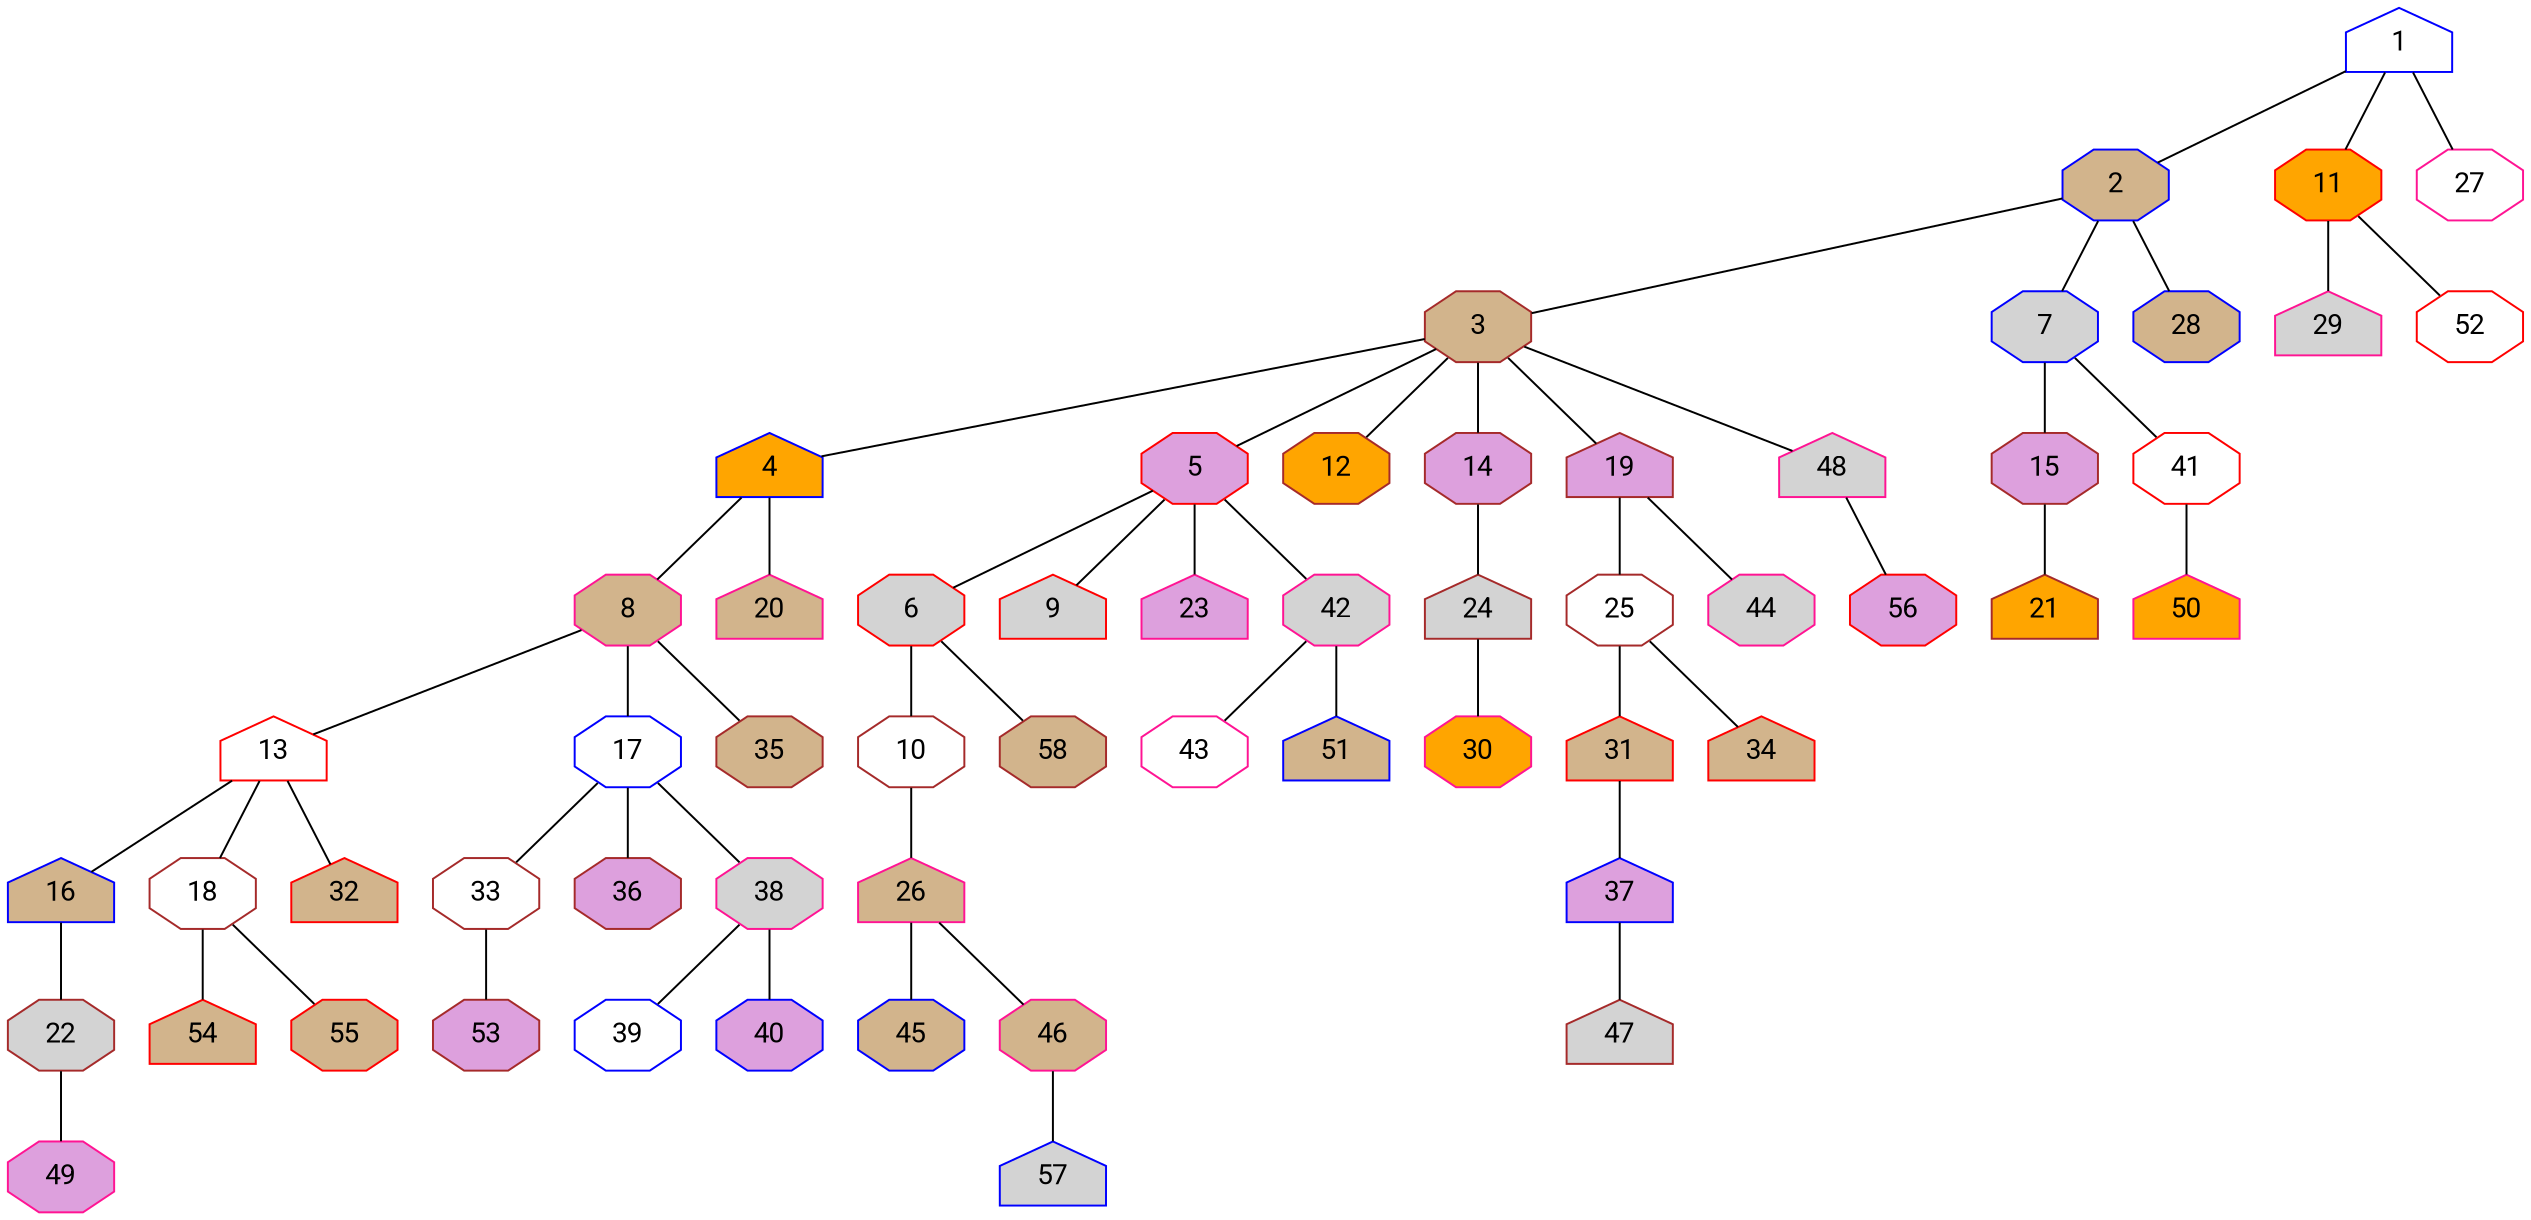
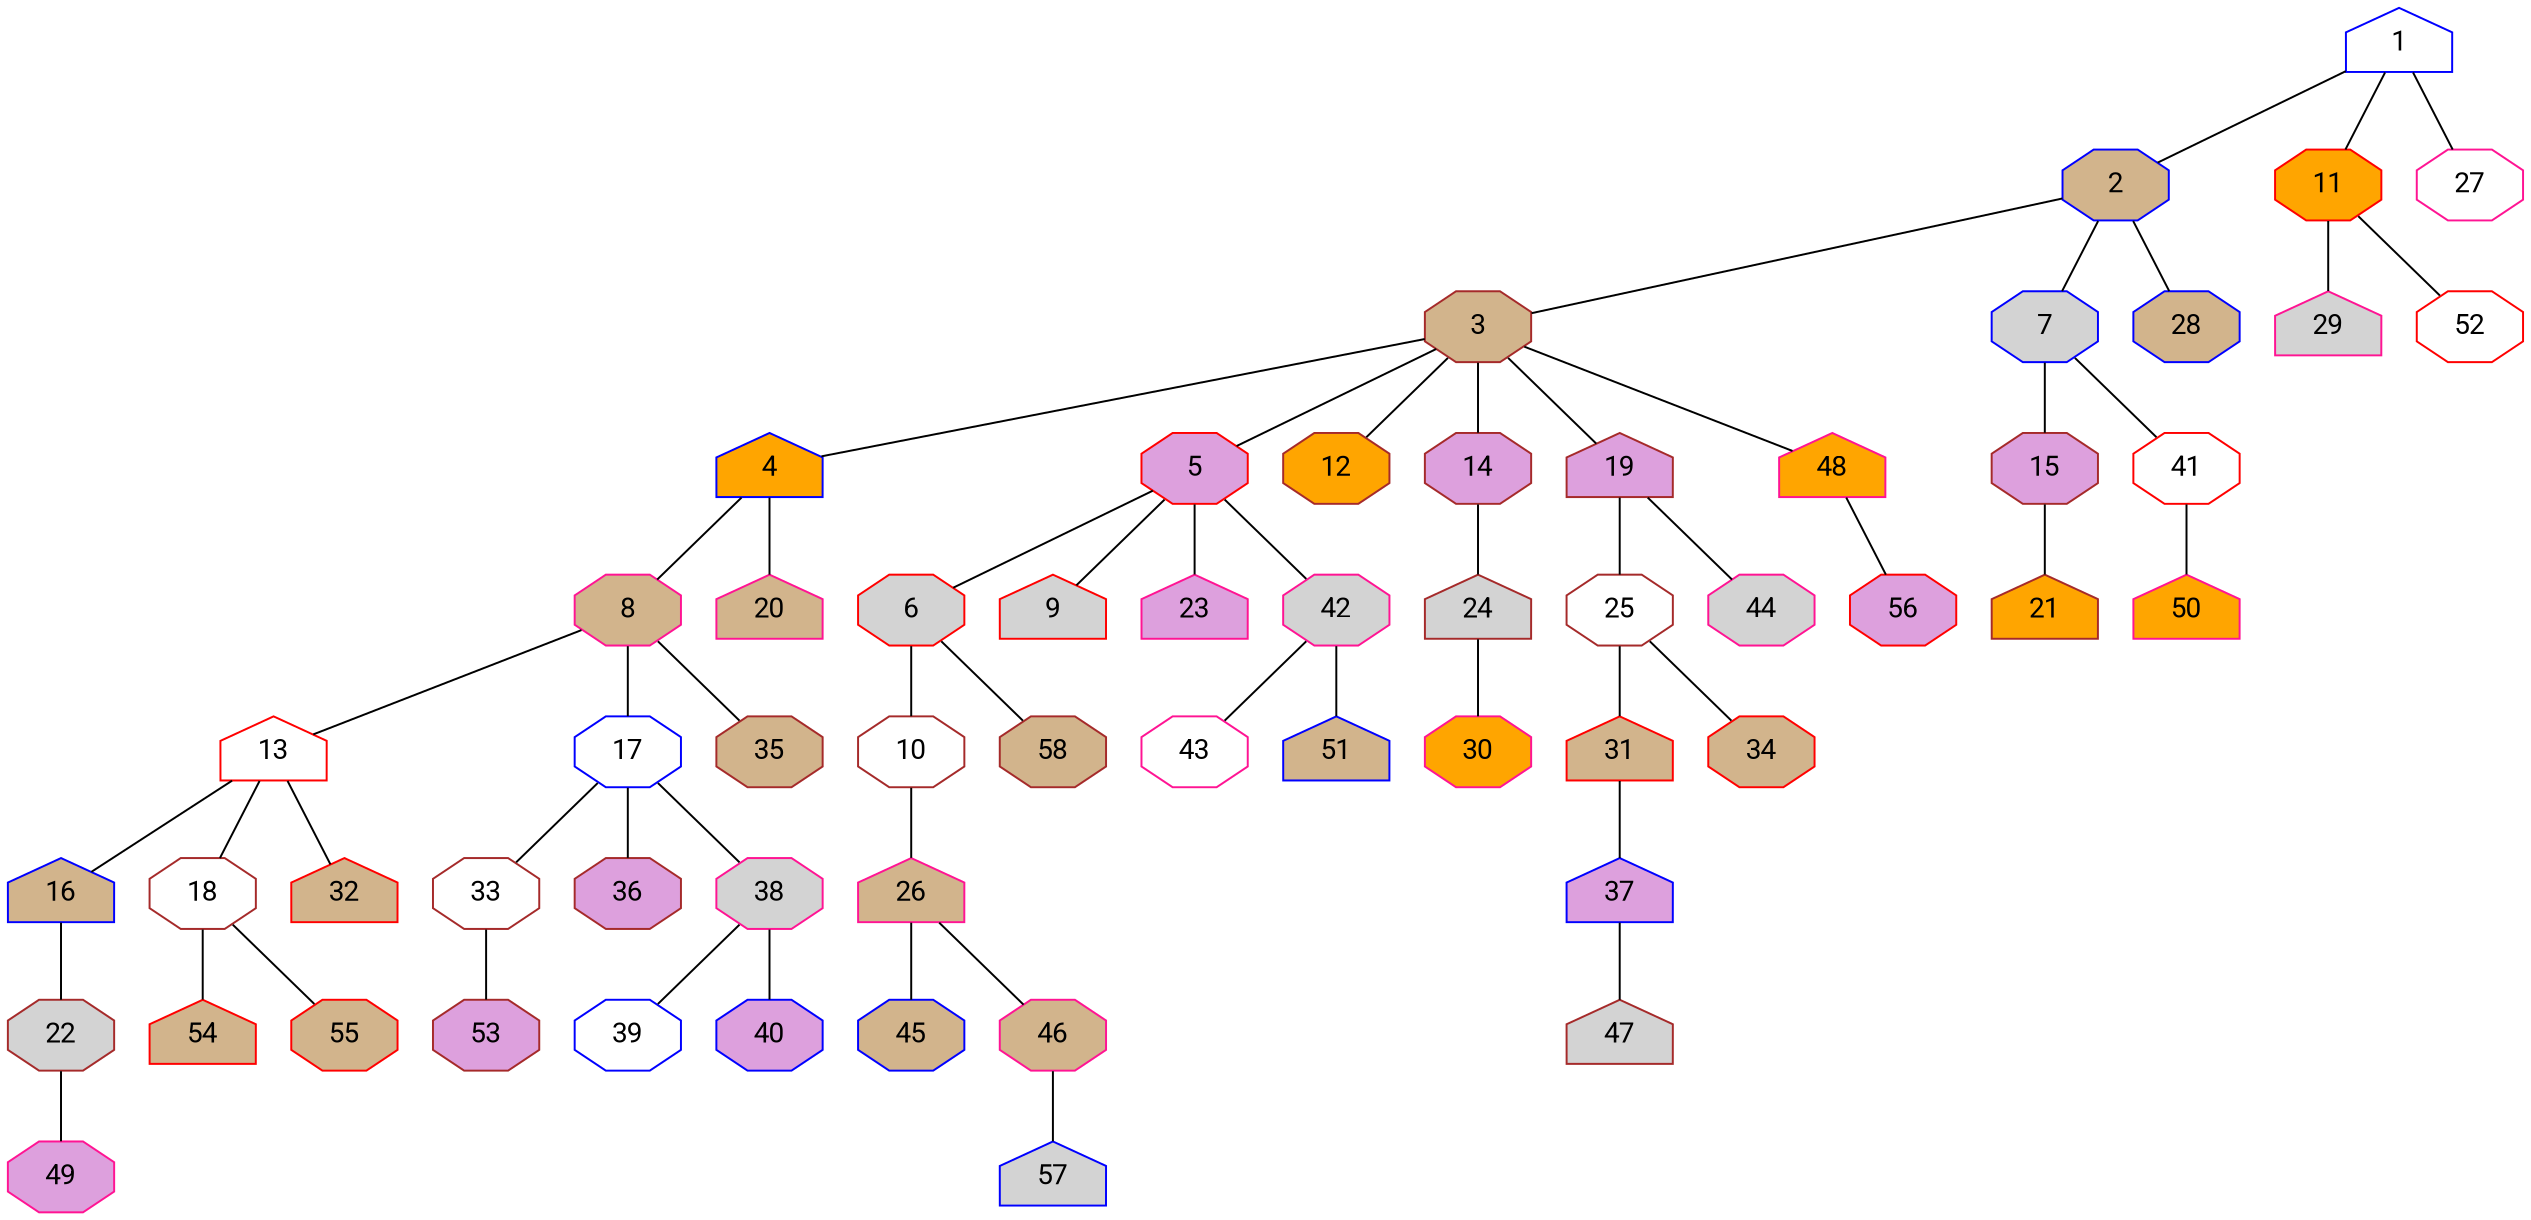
node "48": fillcolor lightgrey -> orange
node "34": shape house -> octagon
